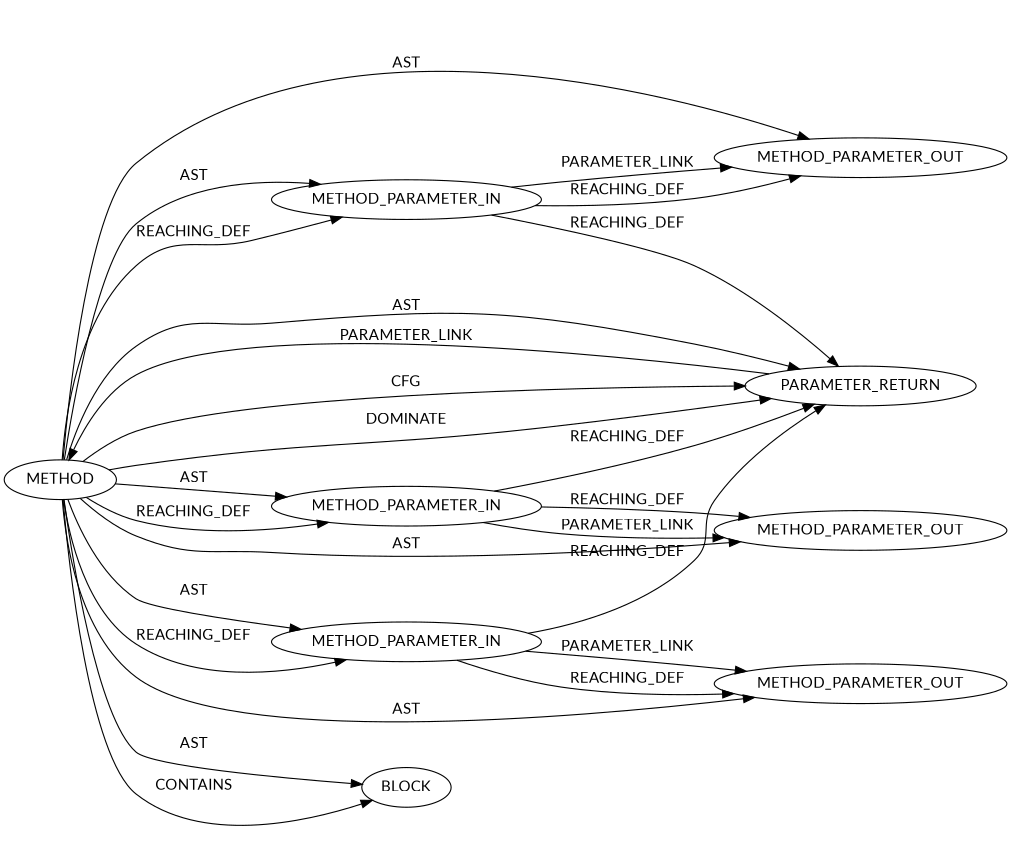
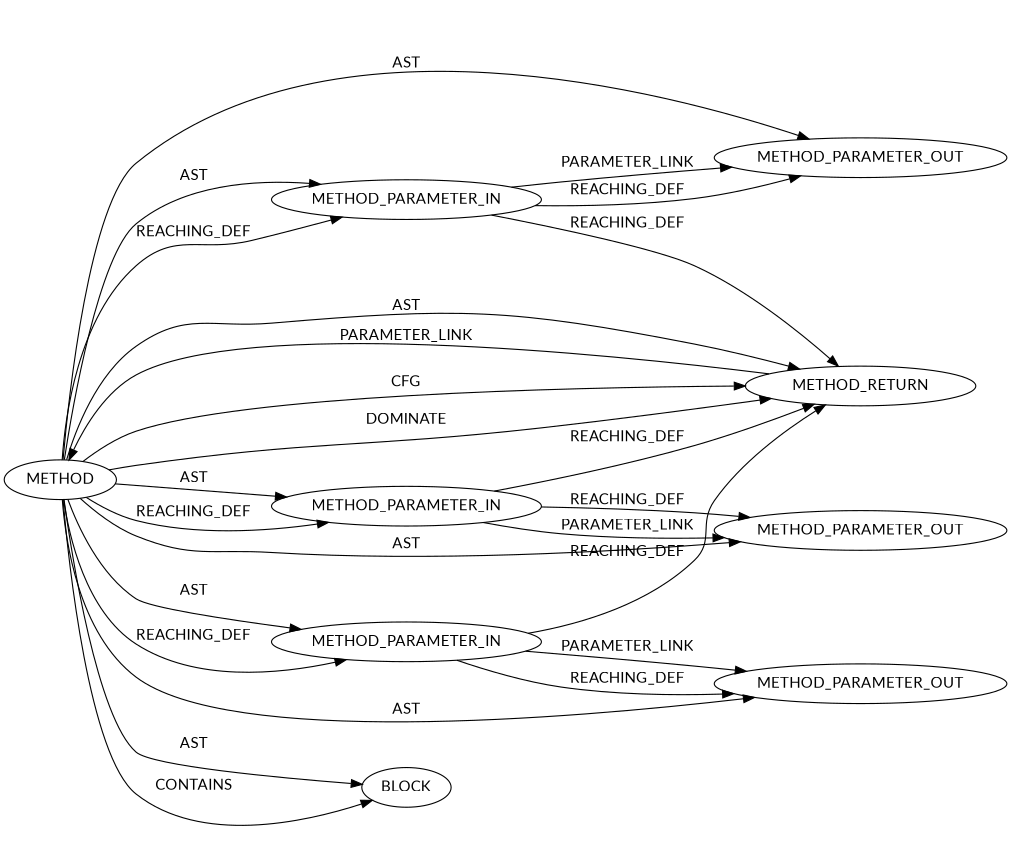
node "PARAMETER_RETURN": label "PARAMETER_RETURN" -> "METHOD_RETURN"
